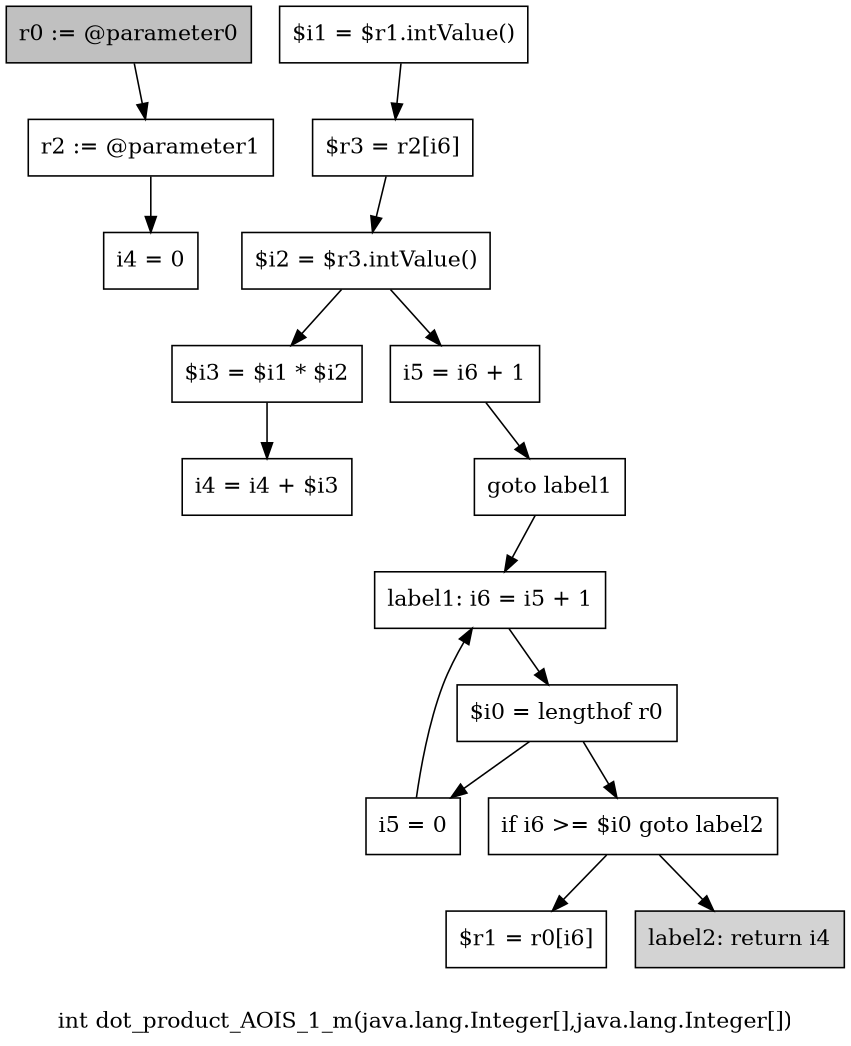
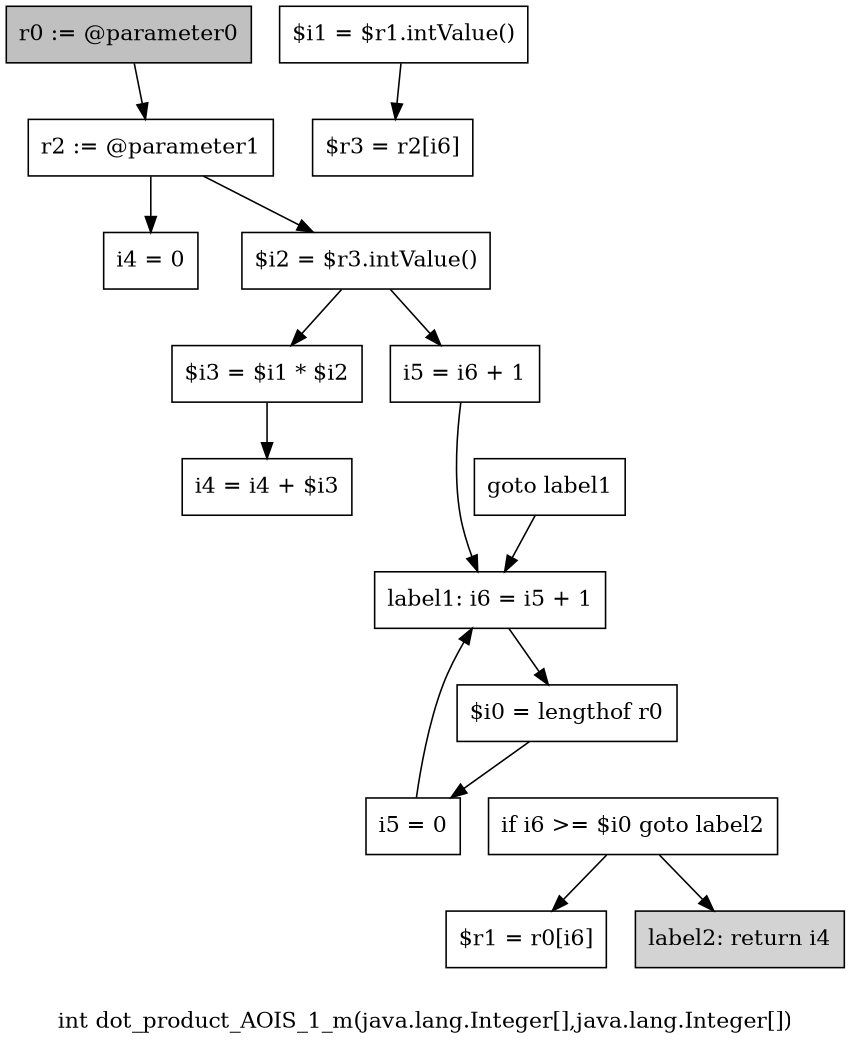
edge "$r3 = r2[i6]" -> "$i2 = $r3.intValue()": now "r2 := @parameter1" -> "$i2 = $r3.intValue()"
edge "i5 = i6 + 1" -> "goto label1": now "i5 = i6 + 1" -> "label1: i6 = i5 + 1"
edge "$i0 = lengthof r0" -> "if i6 >= $i0 goto label2": removed
